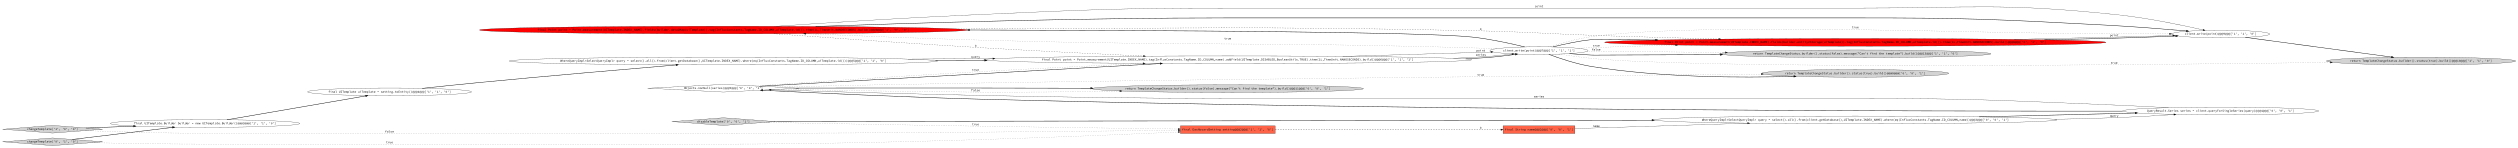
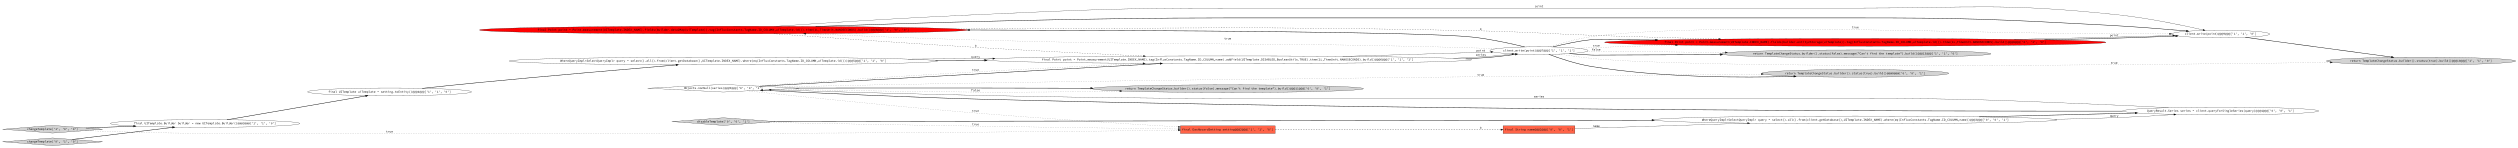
edge "changeTemplate['1', '0', '0']" -> "final DashboardSetting setting@@@2@@@['1', '1', '0']": label "false" -> "true"
edge "changeTemplate['0', '1', '0']" -> "final DashboardSetting setting@@@2@@@['1', '1', '0']": now "Objects.nonNull(series)@@@5@@@['0', '0', '1']" -> "final DashboardSetting setting@@@2@@@['1', '1', '0']"
